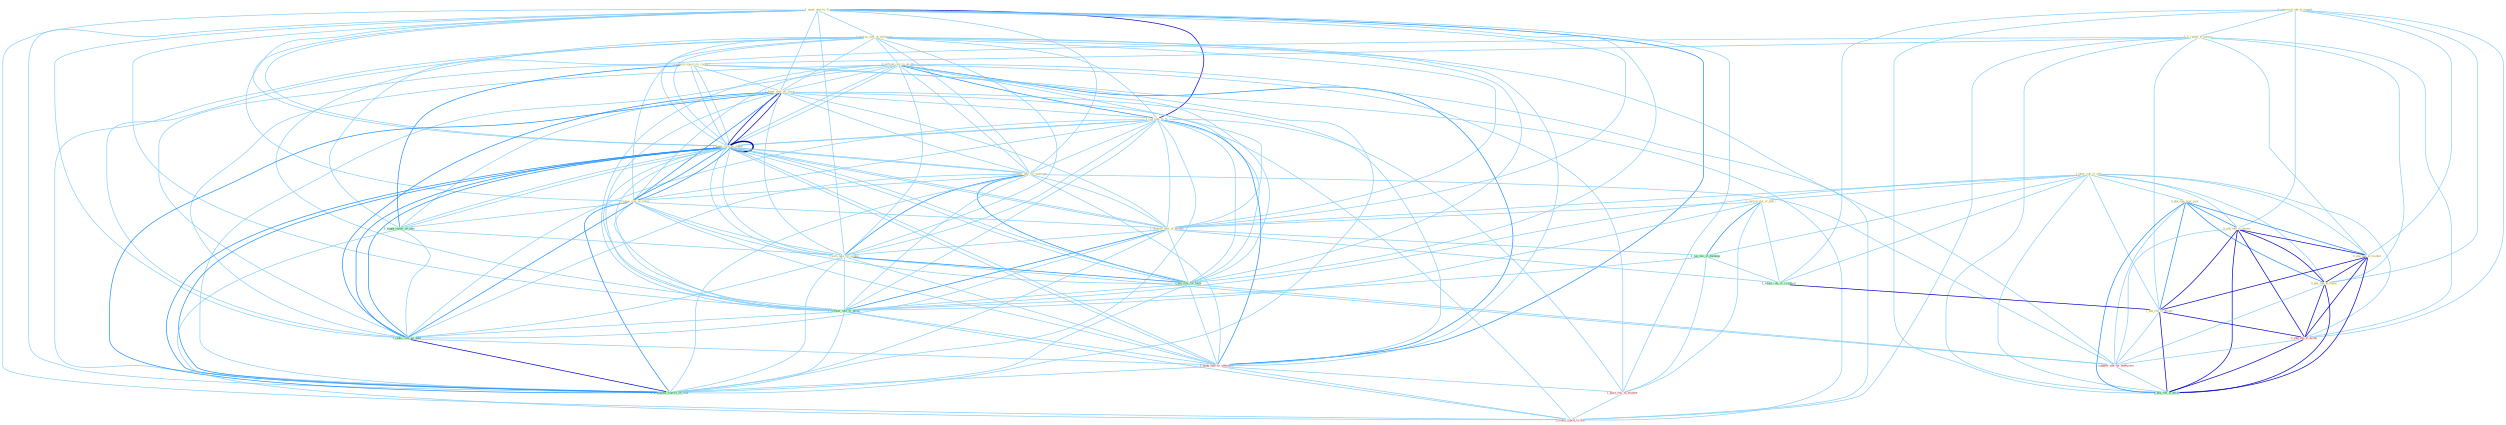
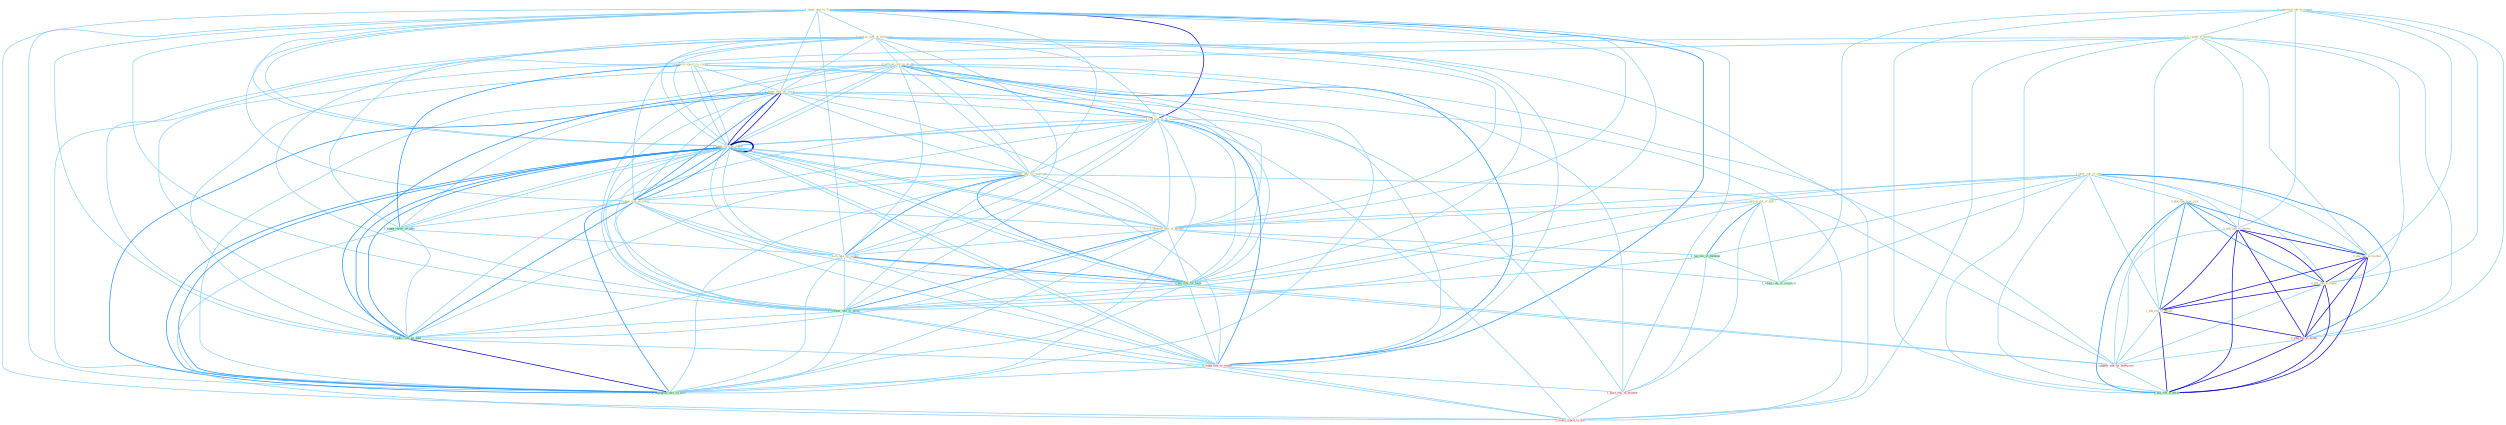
edge "1_is_report_in_bureau" -- "0_plai_role_in_takeov": added
edge "1_lower_rate_on_stock" -- "0_earn_rate_for_period": removed
edge "1_ignor_role_of_rate" -- "1_plai_role_in_declin": color #87cefa -> #1e90ff
edge "1_adopt_rule_of_construct" -- "0_plai_role_in_design": now "0_plai_role_in_financ" -- "0_plai_role_in_design"
node "0_nudg_rate_to_othernum": label "0_nudg_rate_to_othernum" -> "0_nudg_rate_to_review"
node "1_downgrad_market_on_debt": label "1_downgrad_market_on_debt" -> "1_downgrad_rate_on_debt"
